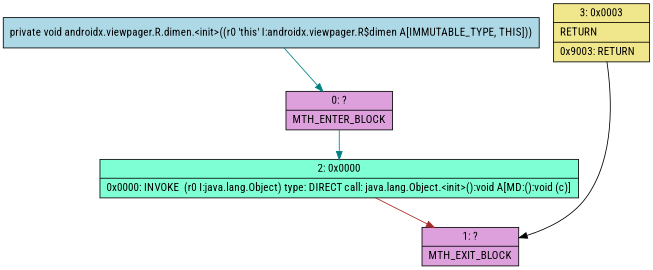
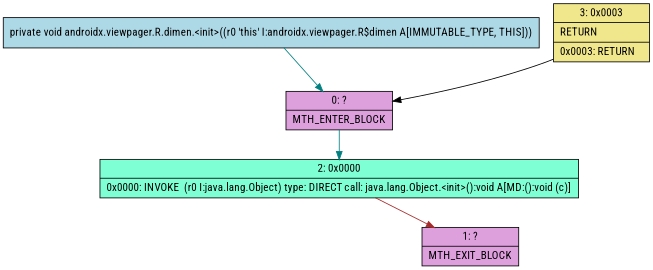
node "3: 0x0003": text "0x9003: RETURN" -> "0x0003: RETURN"
edge "3: 0x0003" -> "1: ?": now "3: 0x0003" -> "0: ?"
